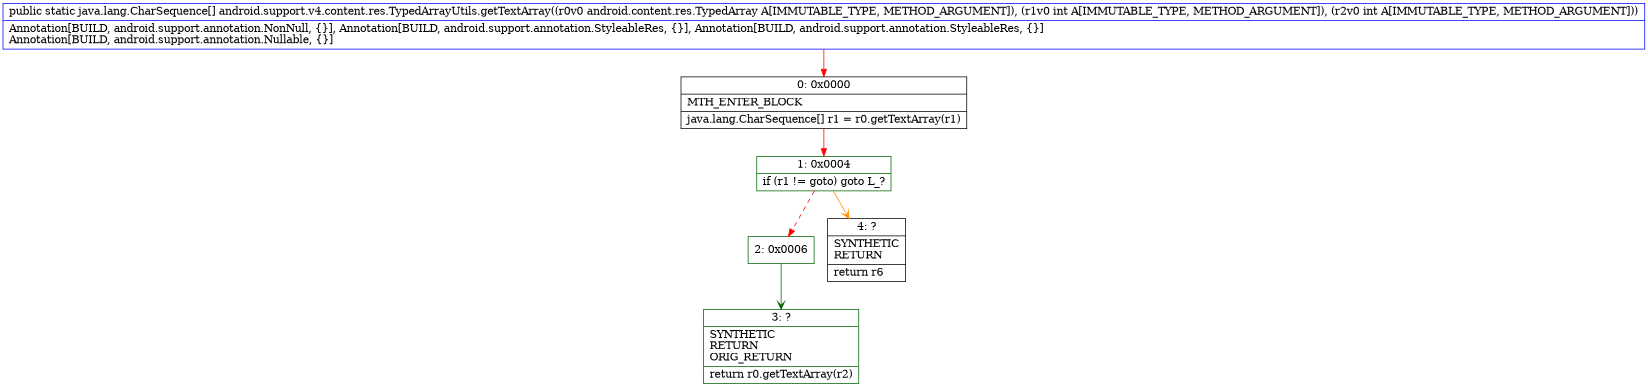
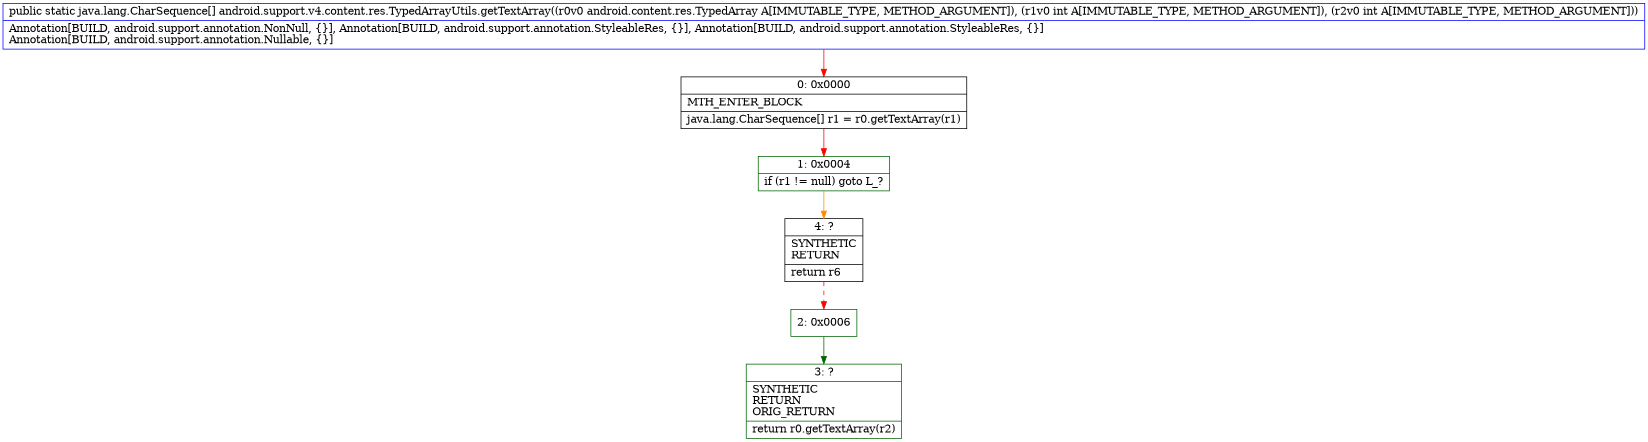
node "1: 0x0004": text "if (r1 != goto) goto L_?" -> "if (r1 != null) goto L_?"
edge "1: 0x0004" -> "4: ?": arrowhead vee -> normal
edge "1: 0x0004" -> "2: 0x0006": now "4: ?" -> "2: 0x0006"
edge "2: 0x0006" -> "3: ?": arrowhead vee -> normal
